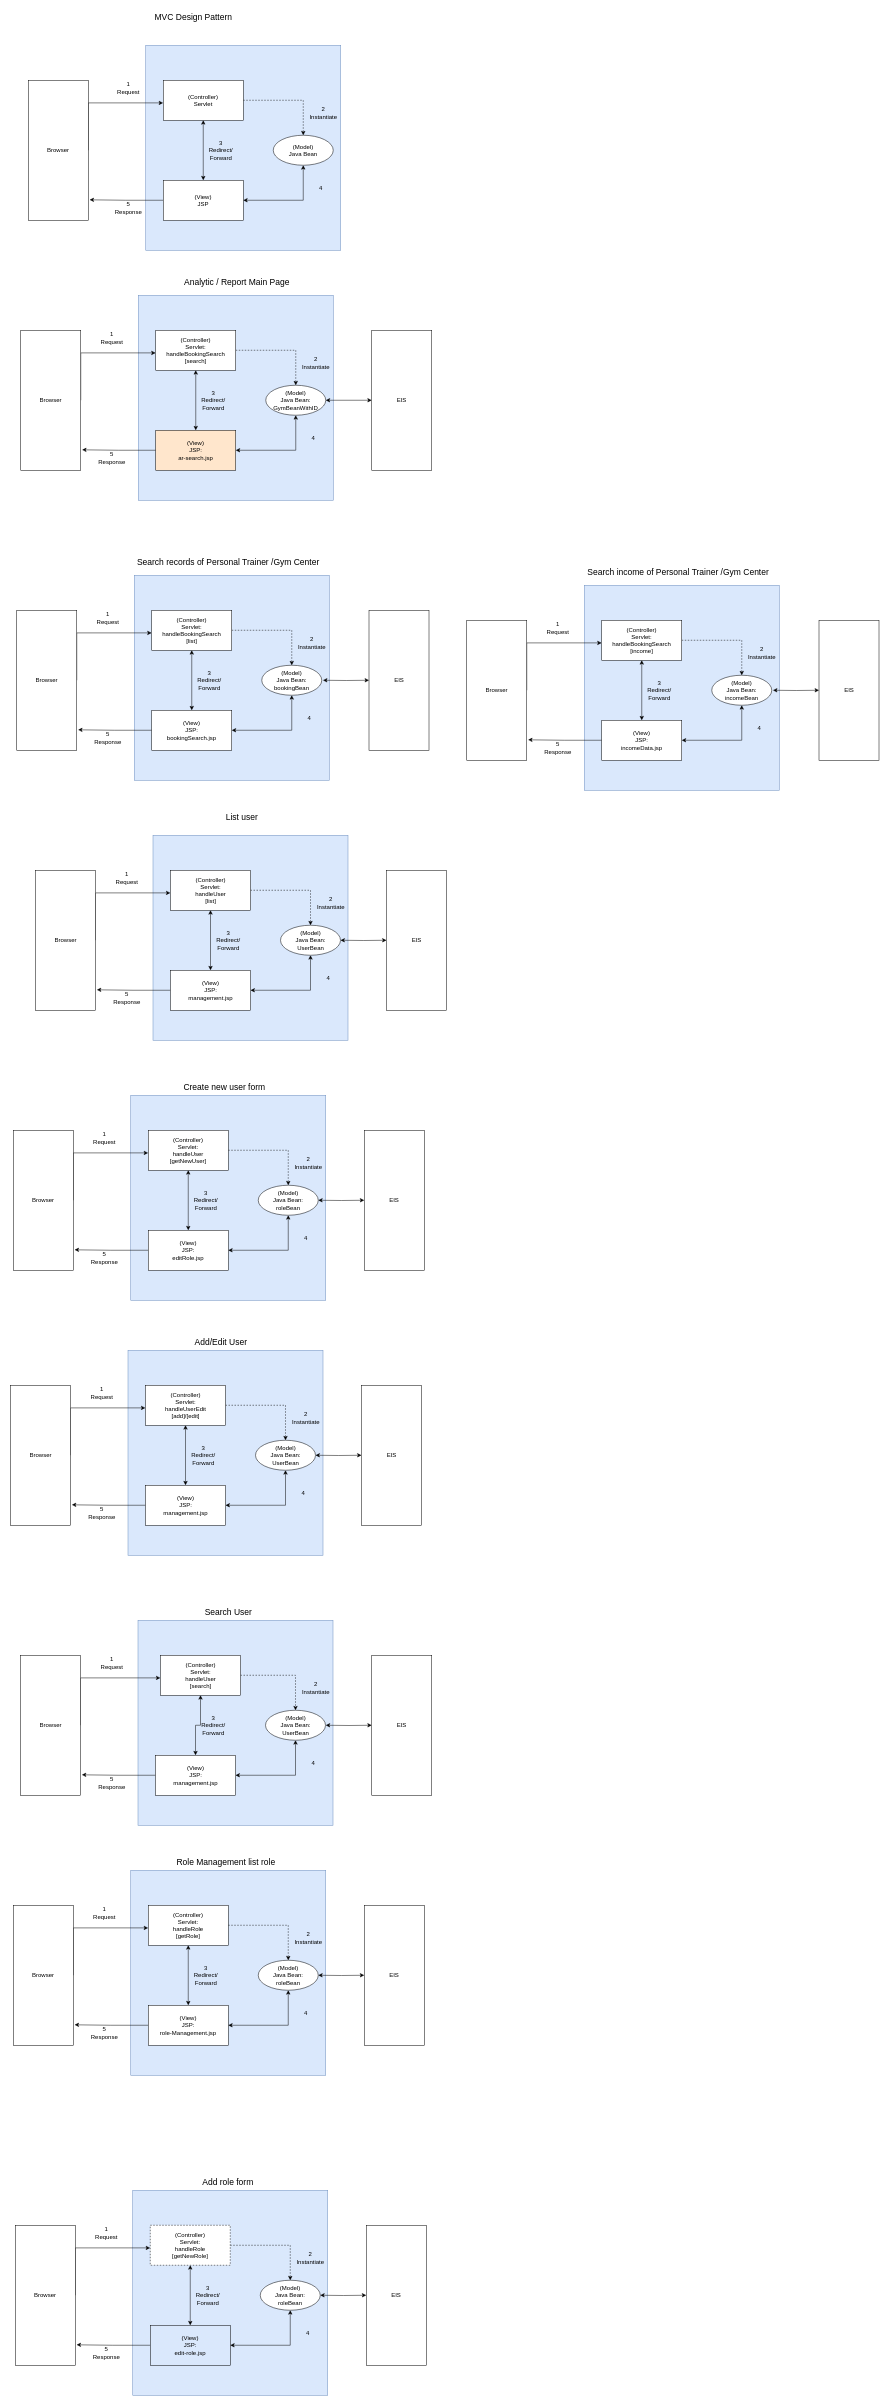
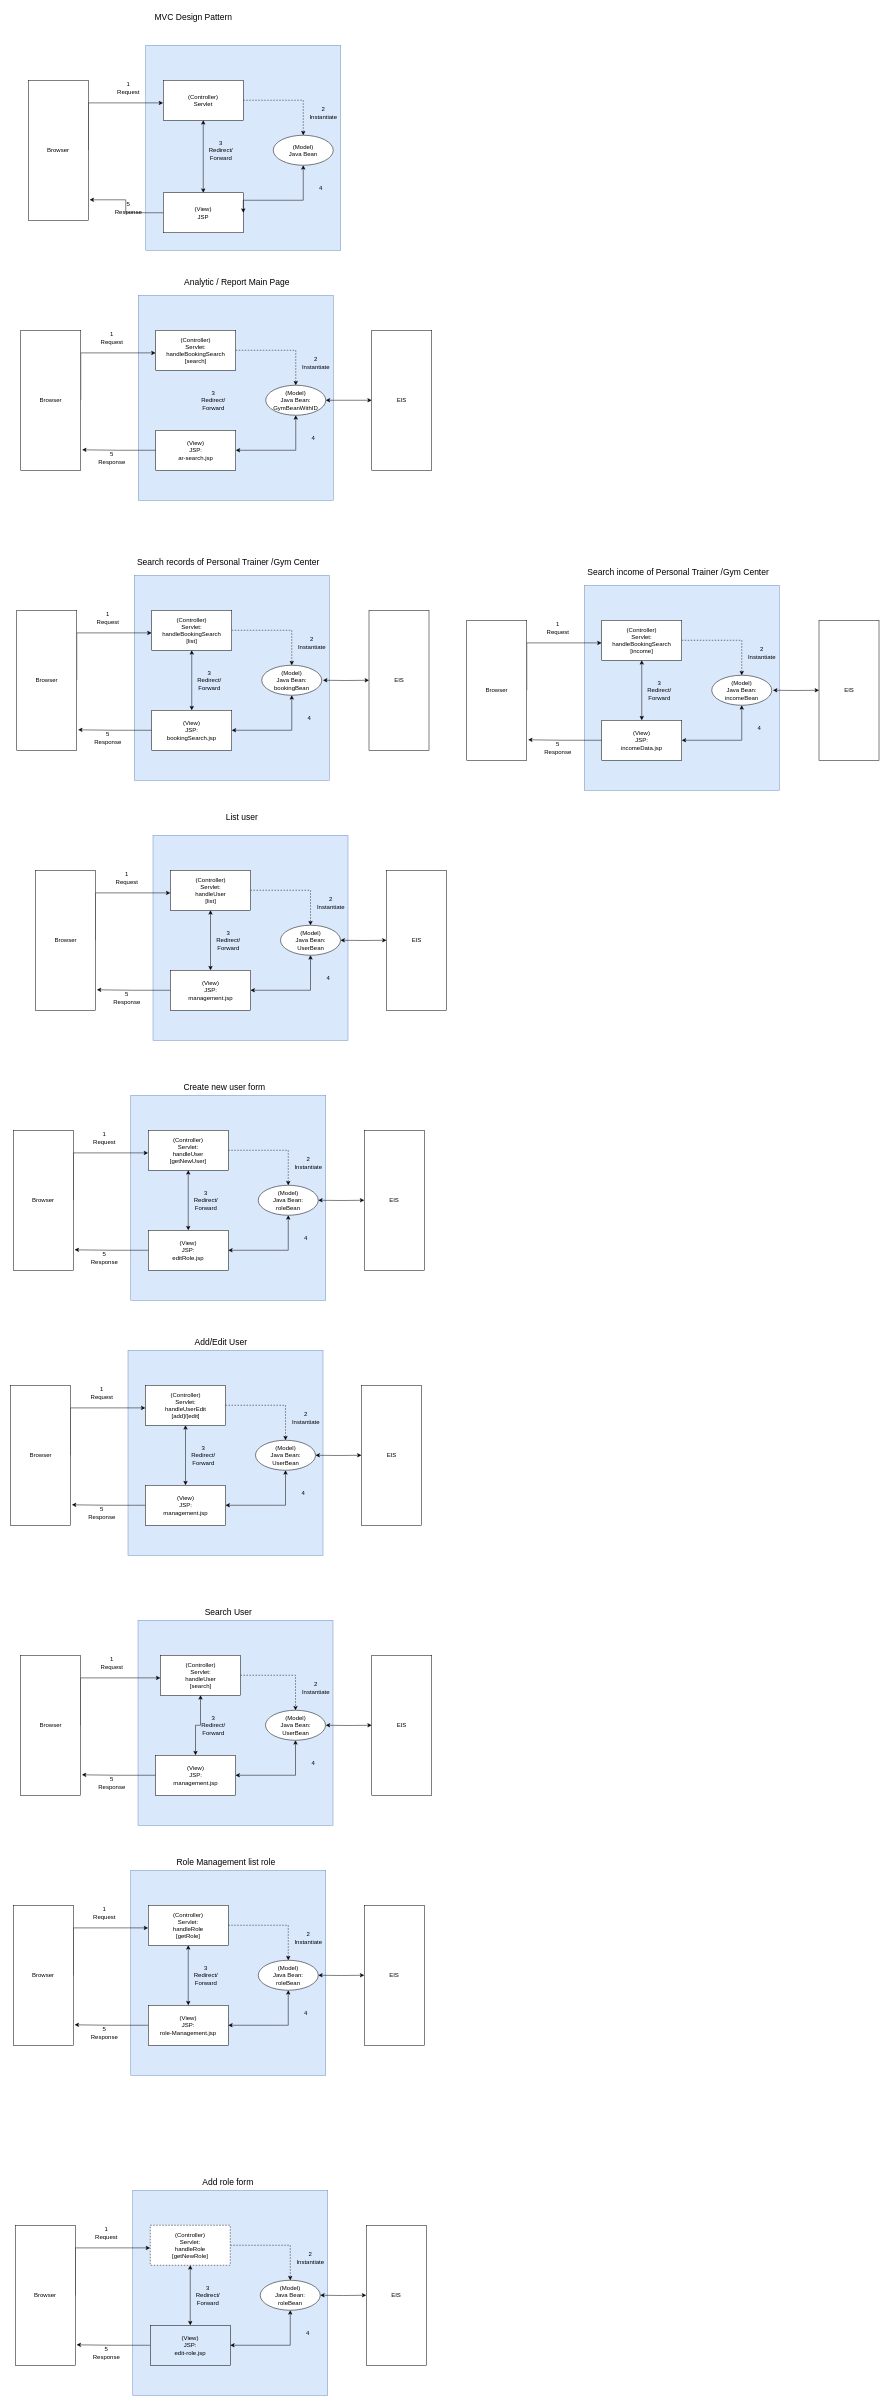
node "(View) JSP": moved (203, 200) -> (203, 213)
edge "(Controller) Servlet: handleBookingSearch [search]" -- "(View) JSP: ar-search.jsp": removed
node "(View) JSP: ar-search.jsp": fillcolor #ffe6cc -> #ffffff
